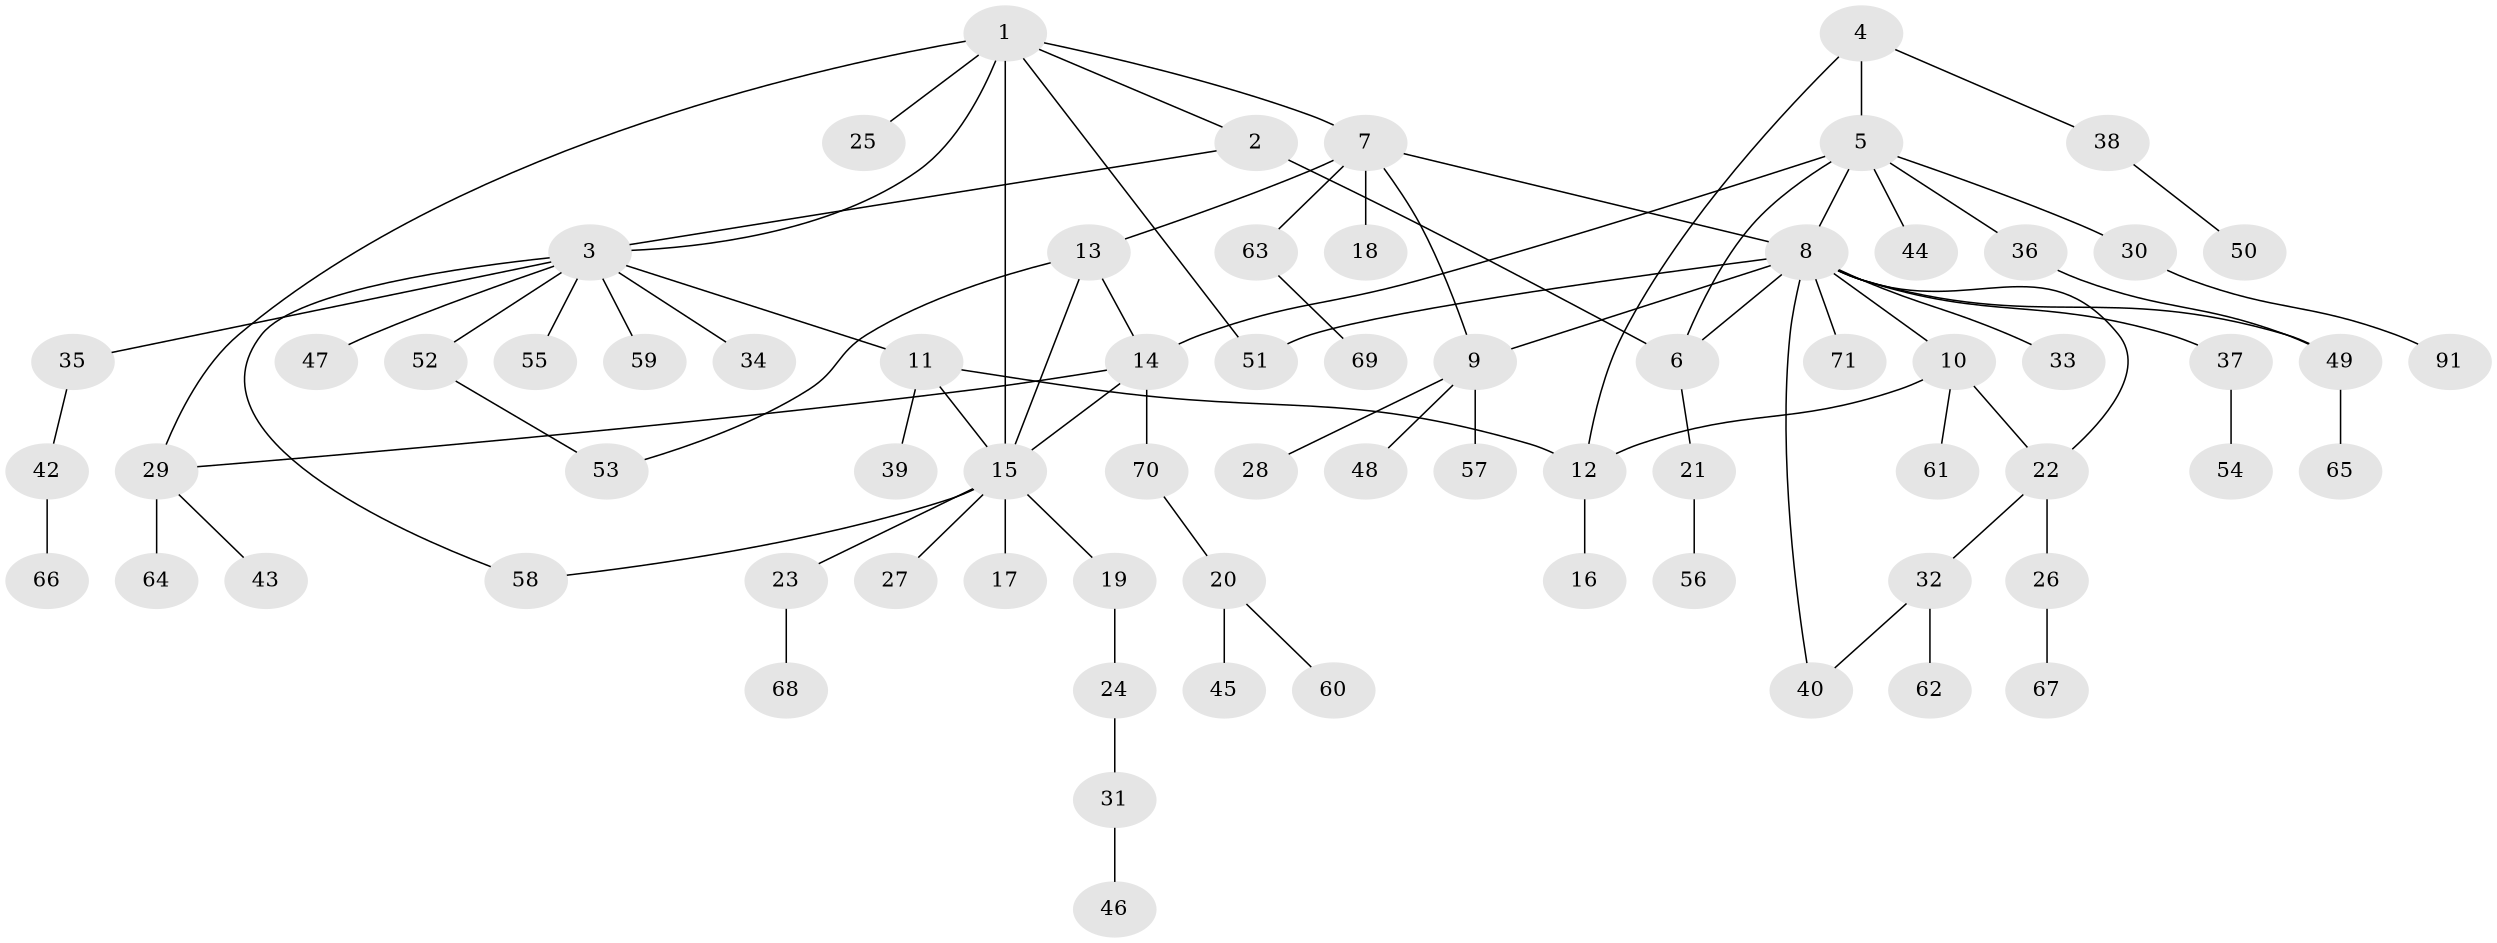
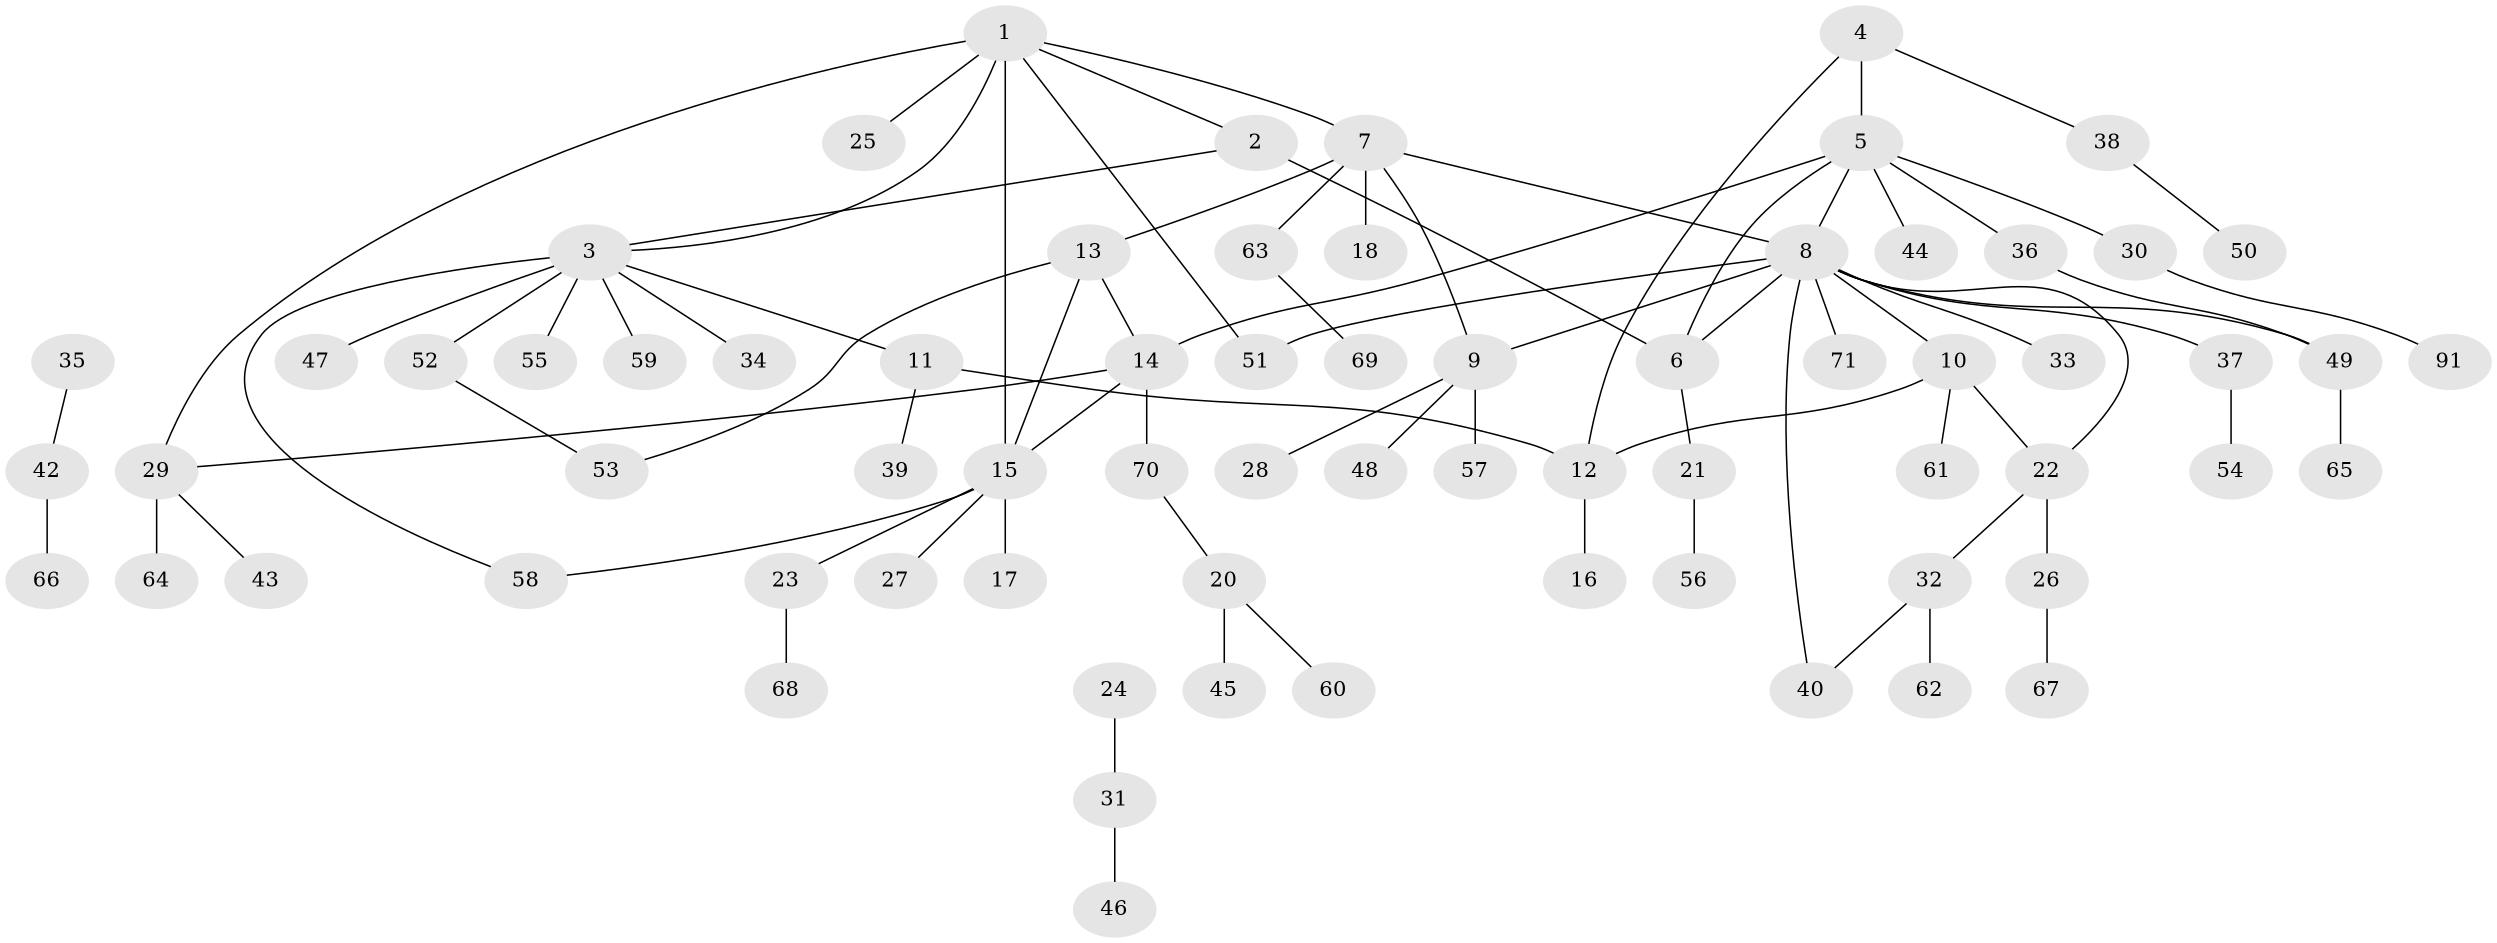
edge "3" -- "35": removed
edge "11" -- "15": removed
node "19": removed
